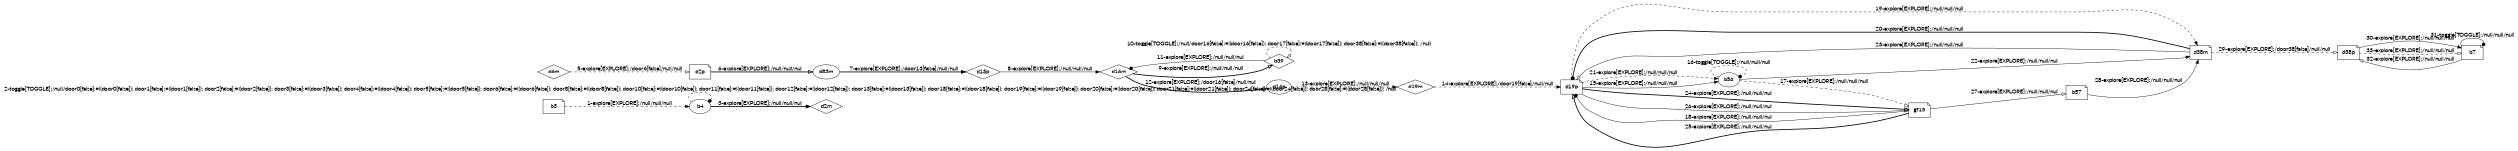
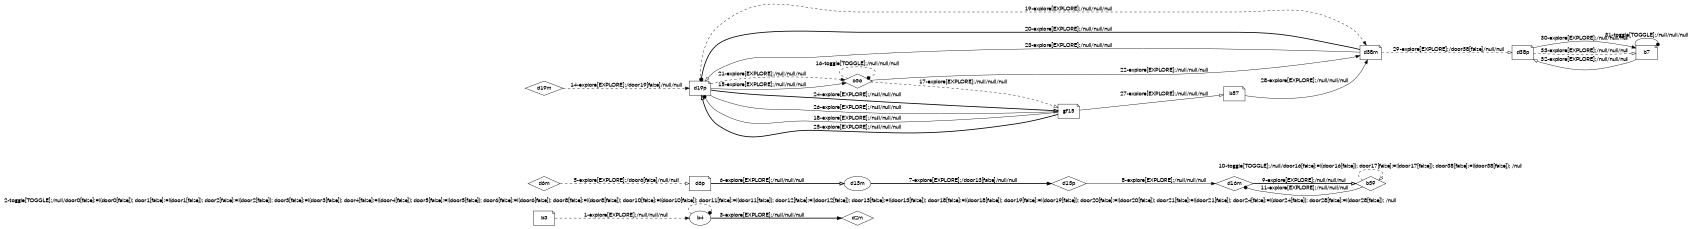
node "d2p": label "d2p" -> "d6p"
node "d83m": label "d83m" -> "d13m"
node "b56": shape ellipse -> diamond
node "d16p": removed
